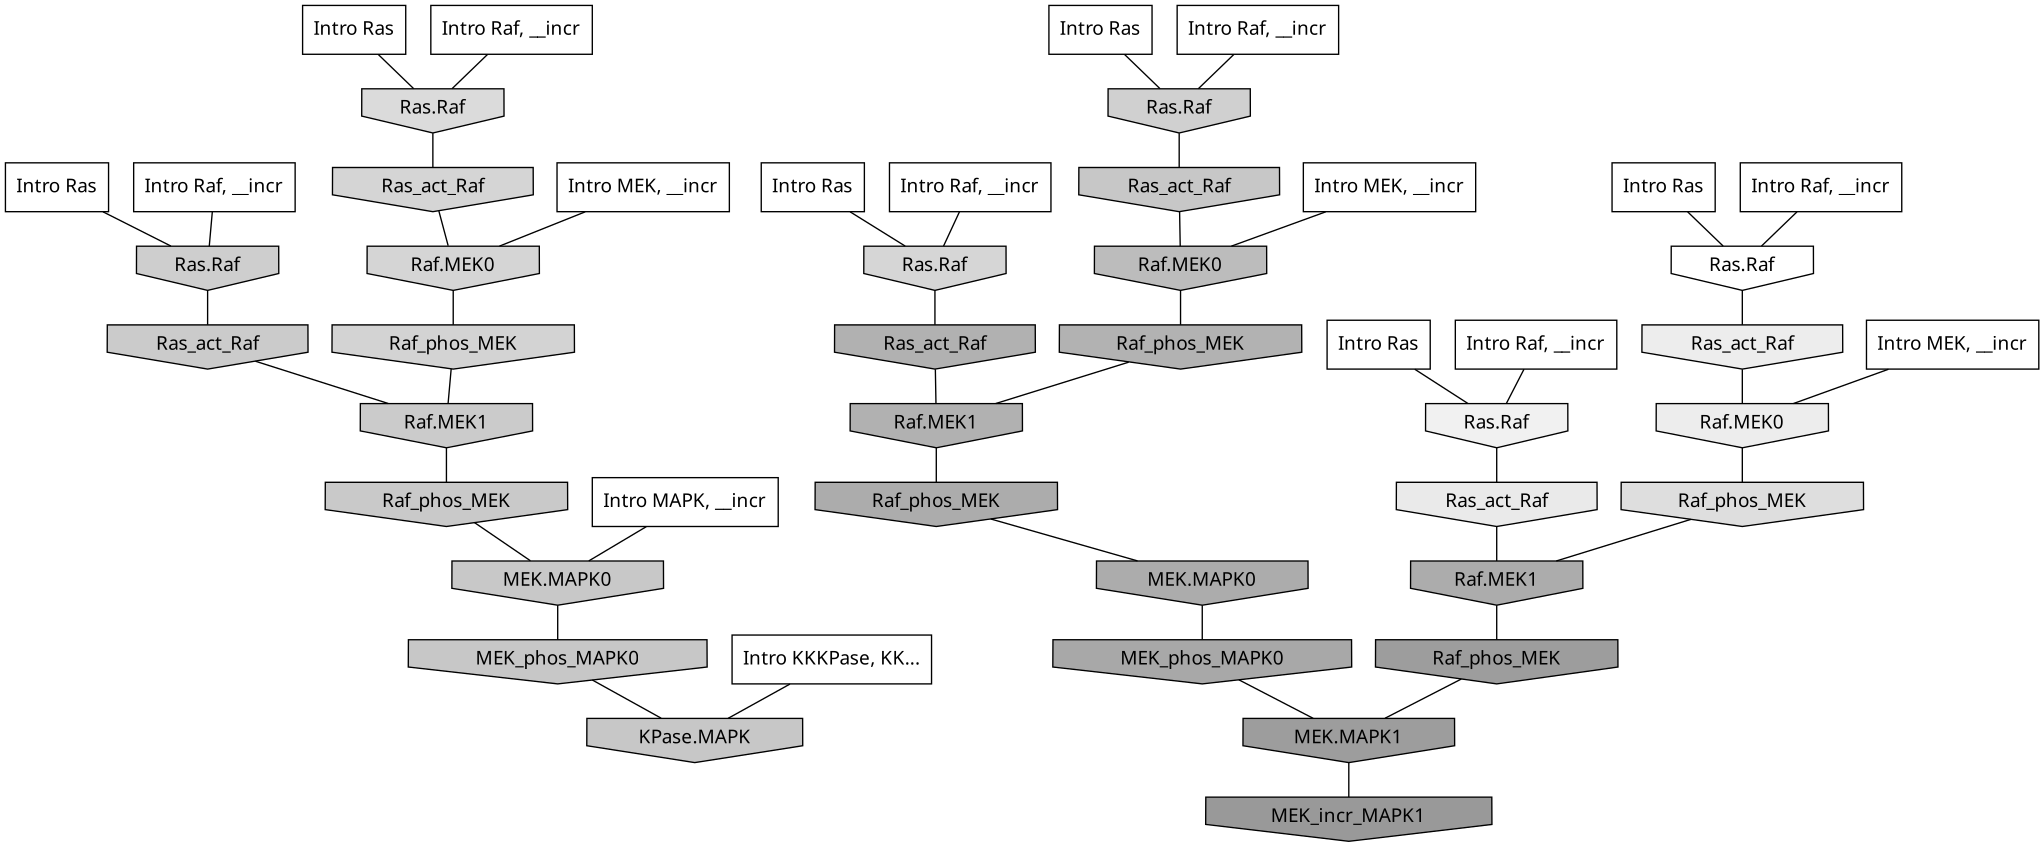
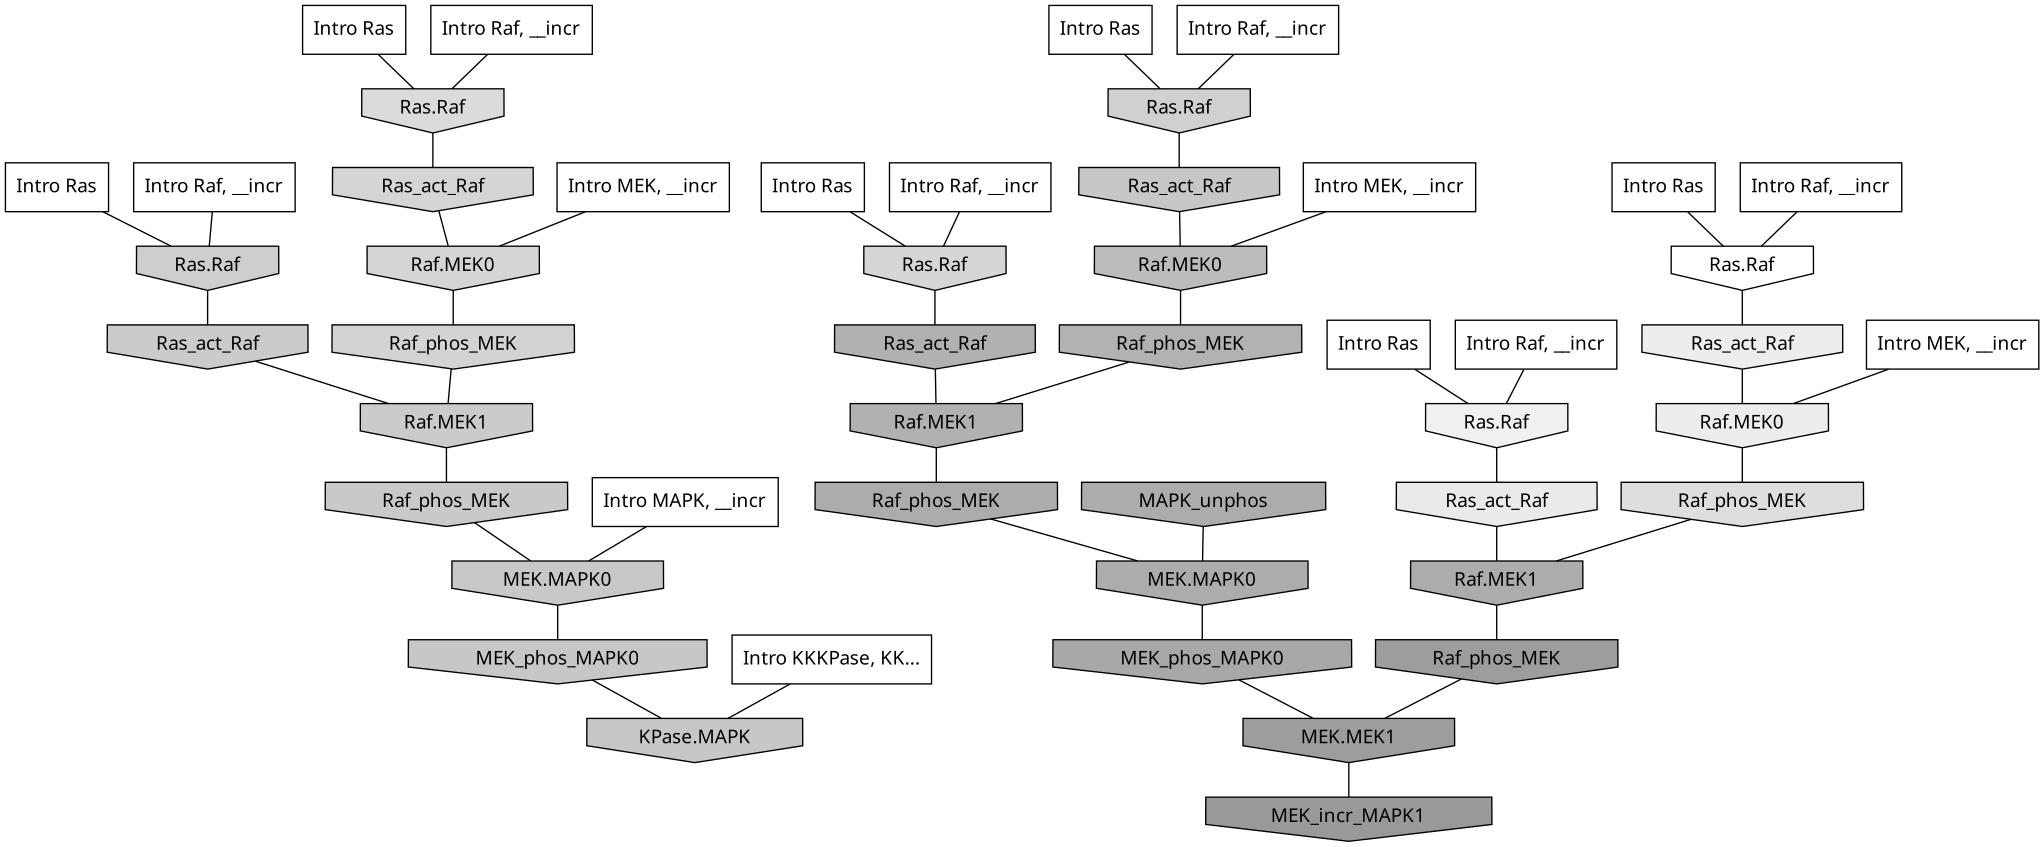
node "MAPK_unphos": added
node "MEK.MAPK1": label "MEK.MAPK1" -> "MEK.MEK1"
